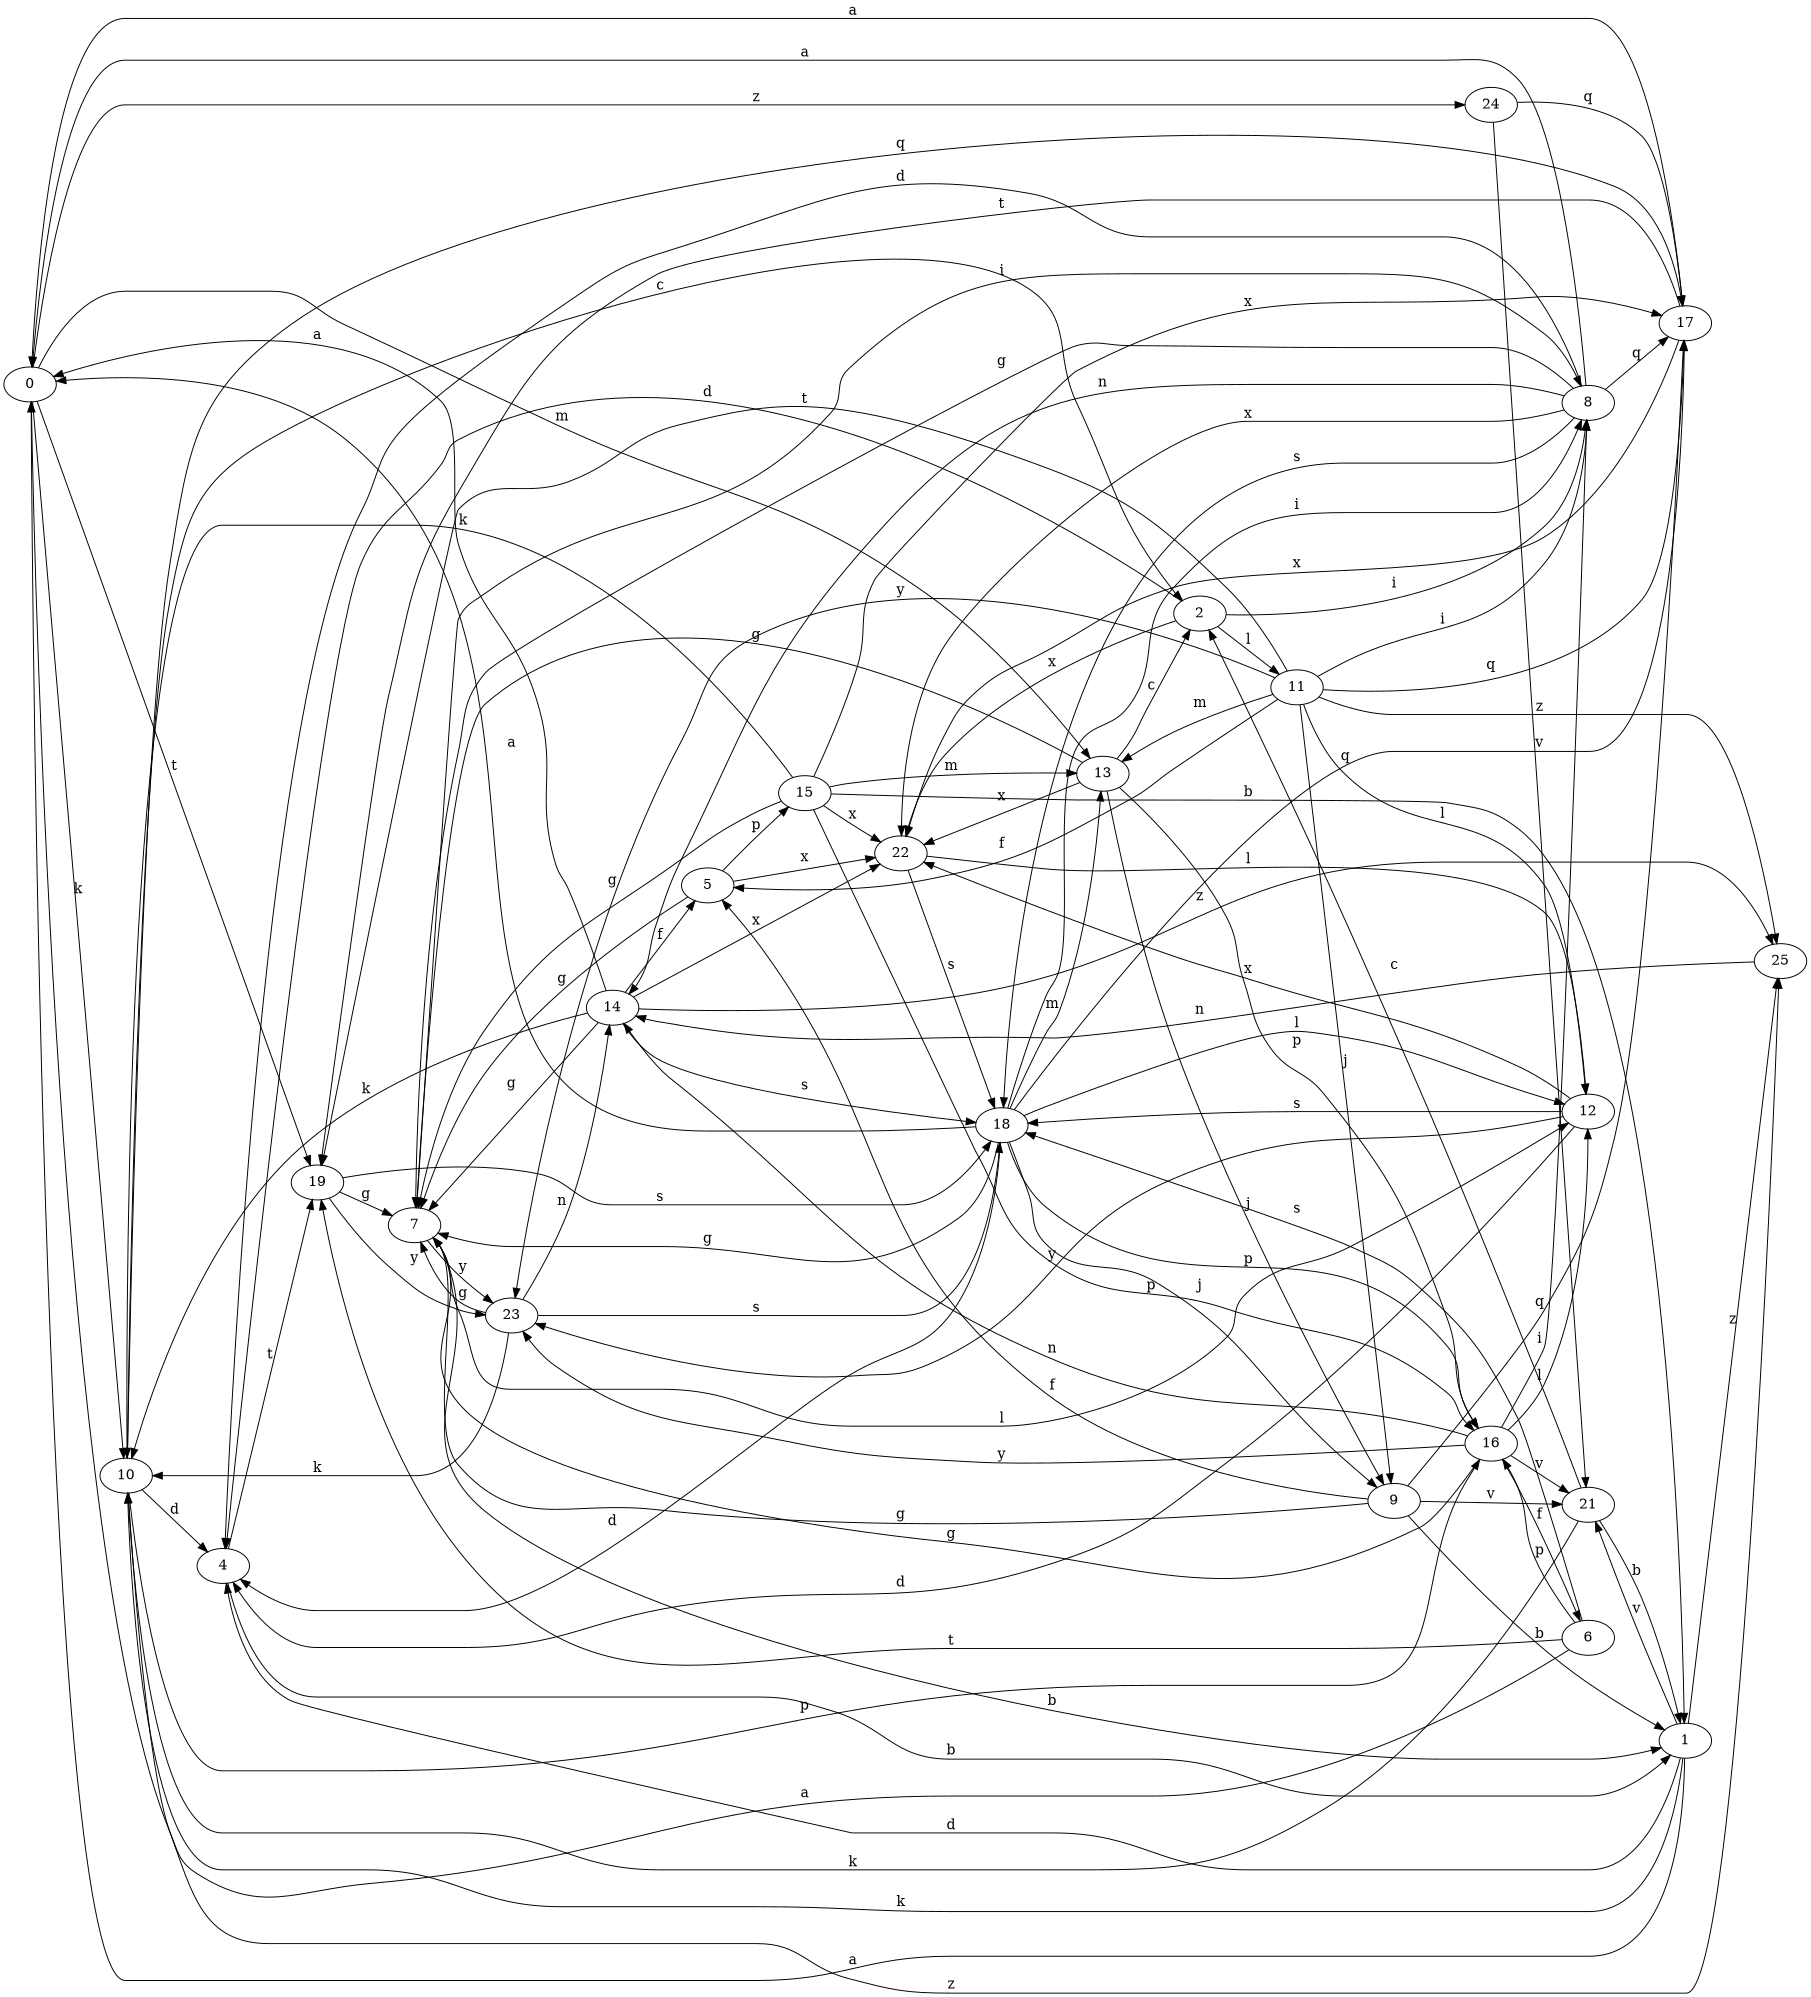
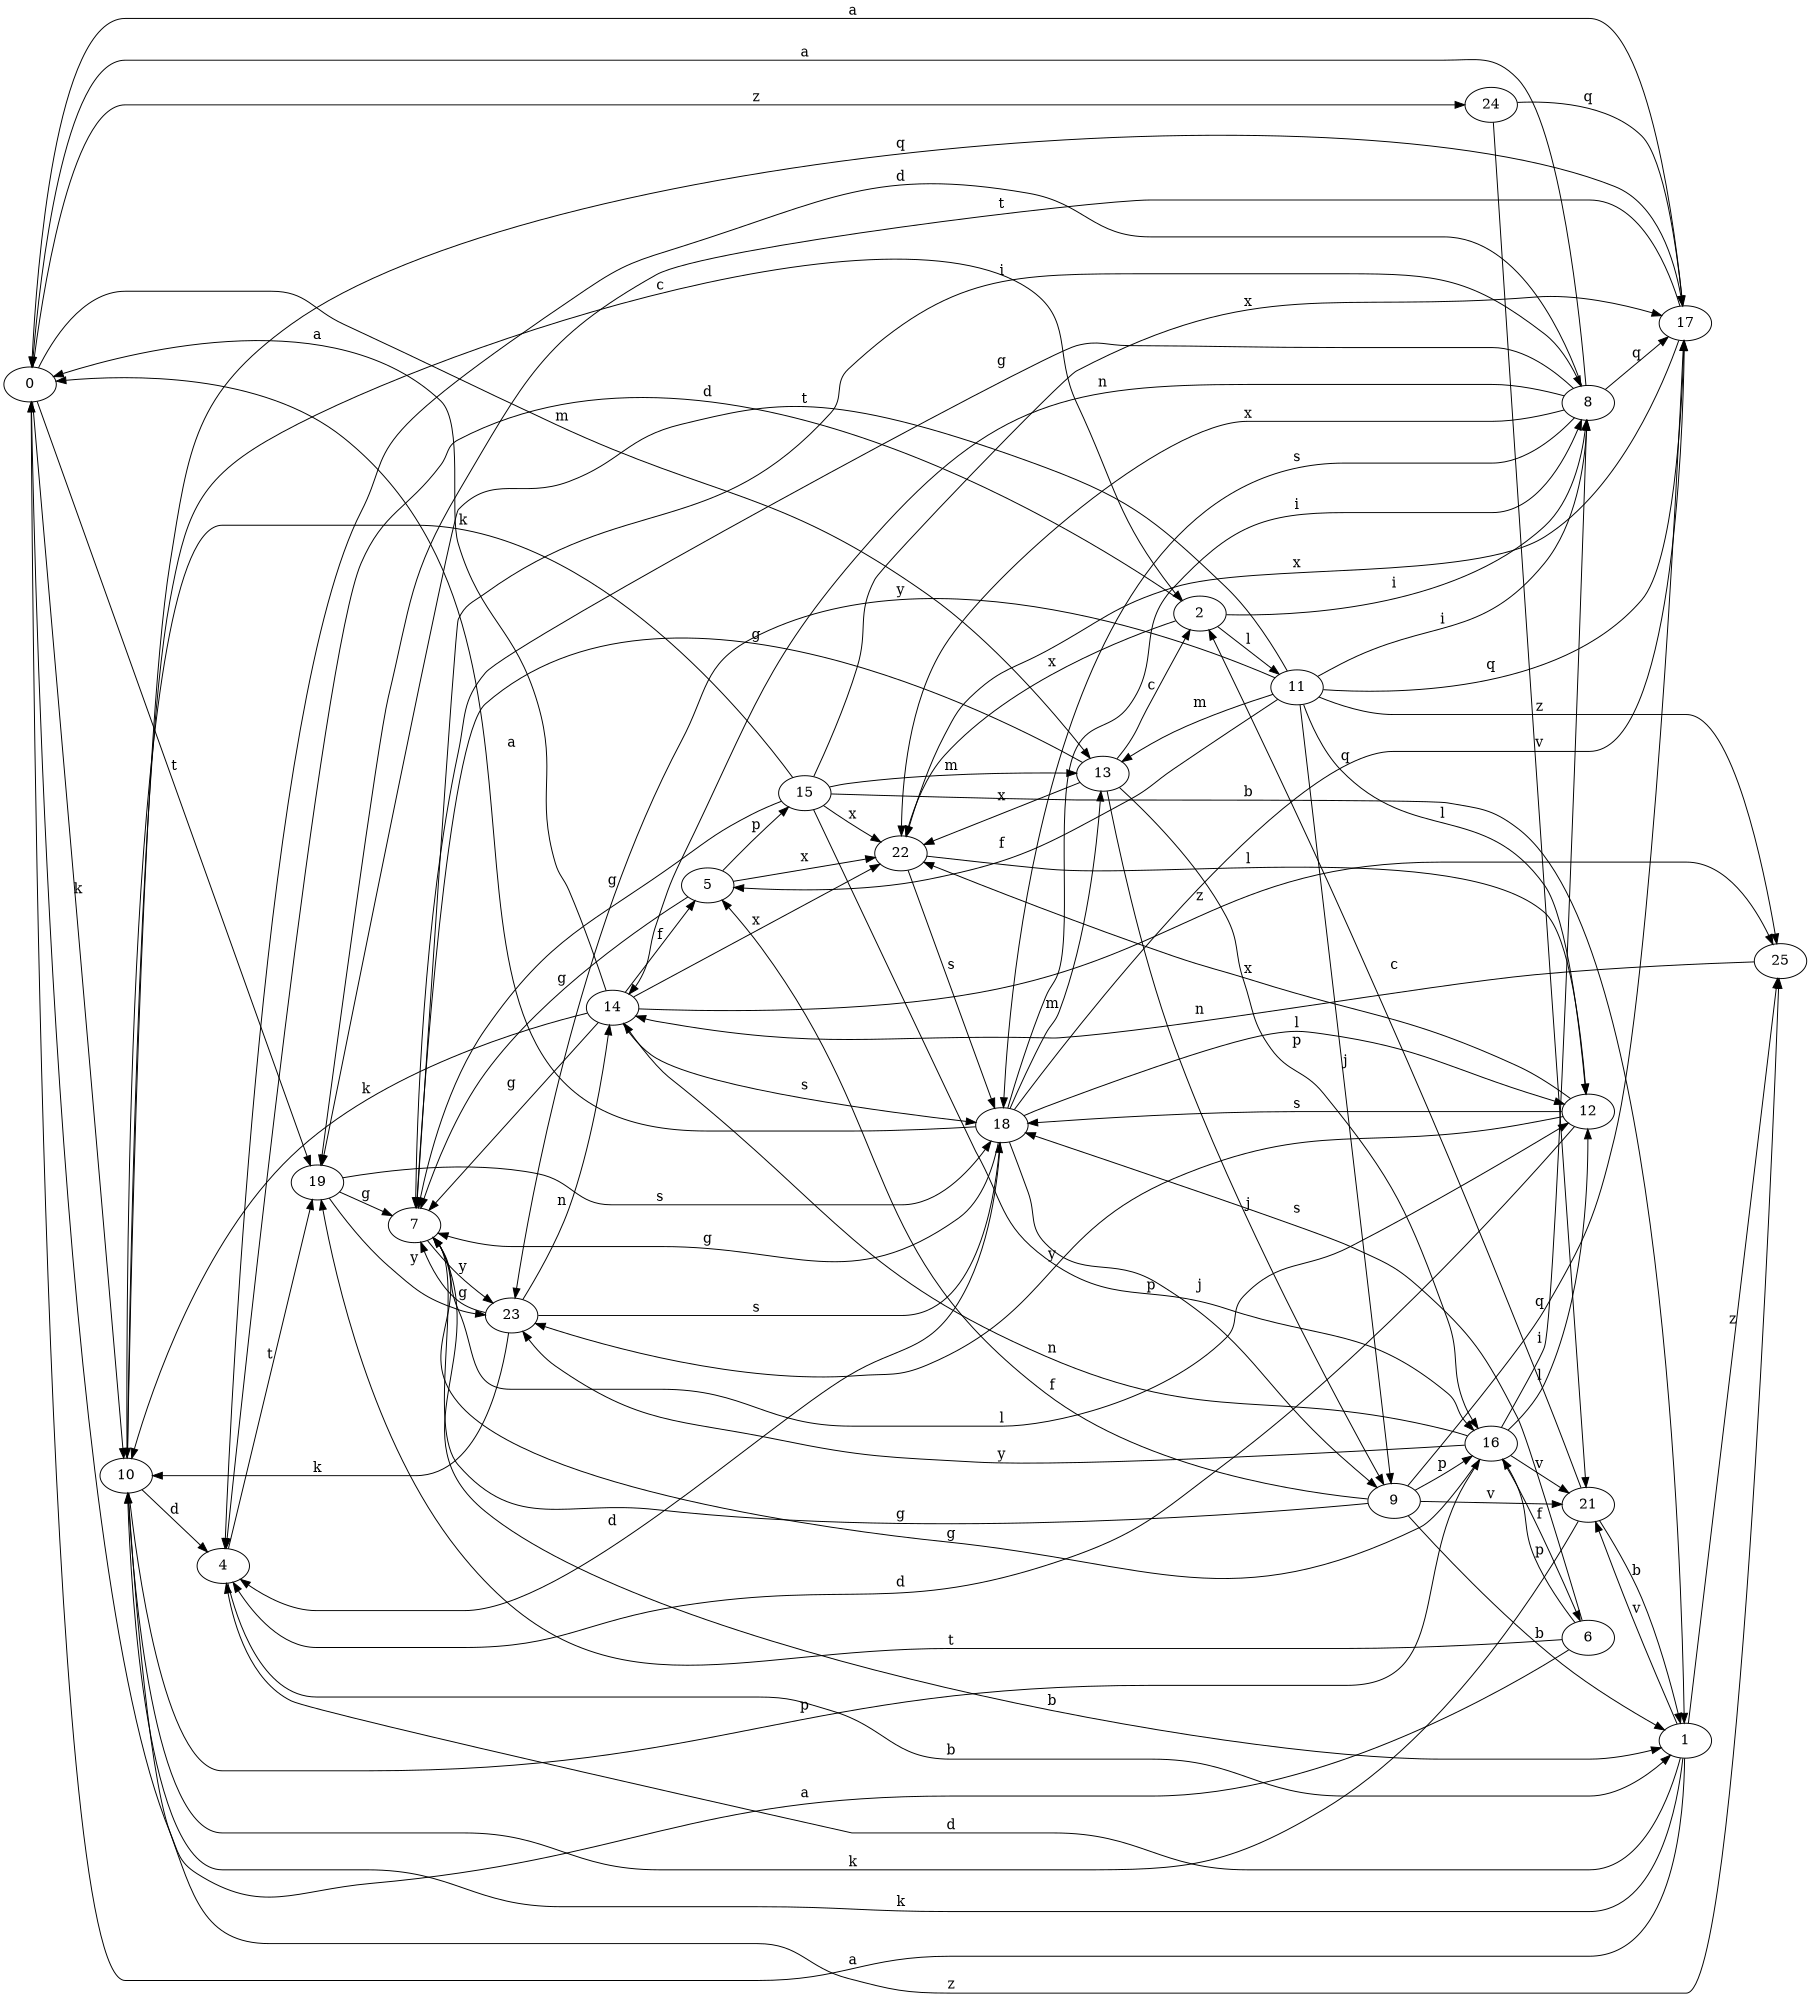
edge "18" -> "16": now "9" -> "16"
